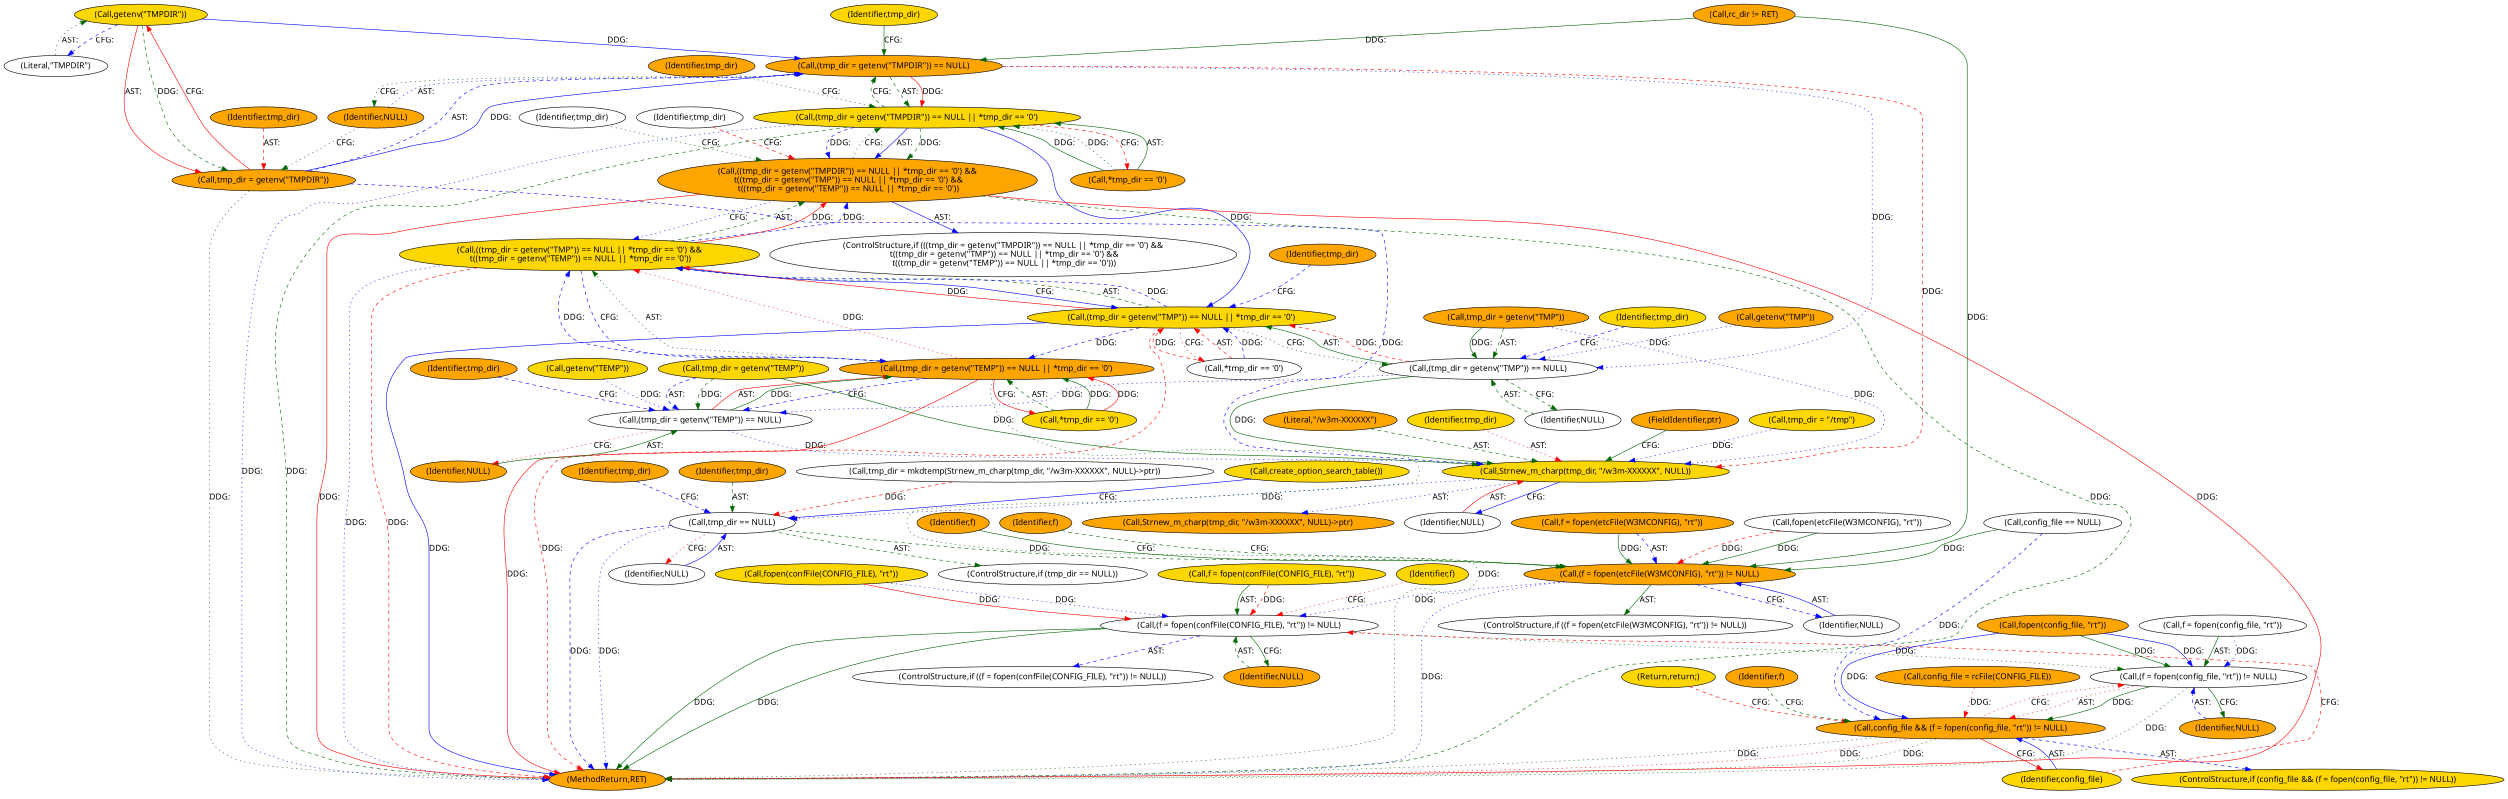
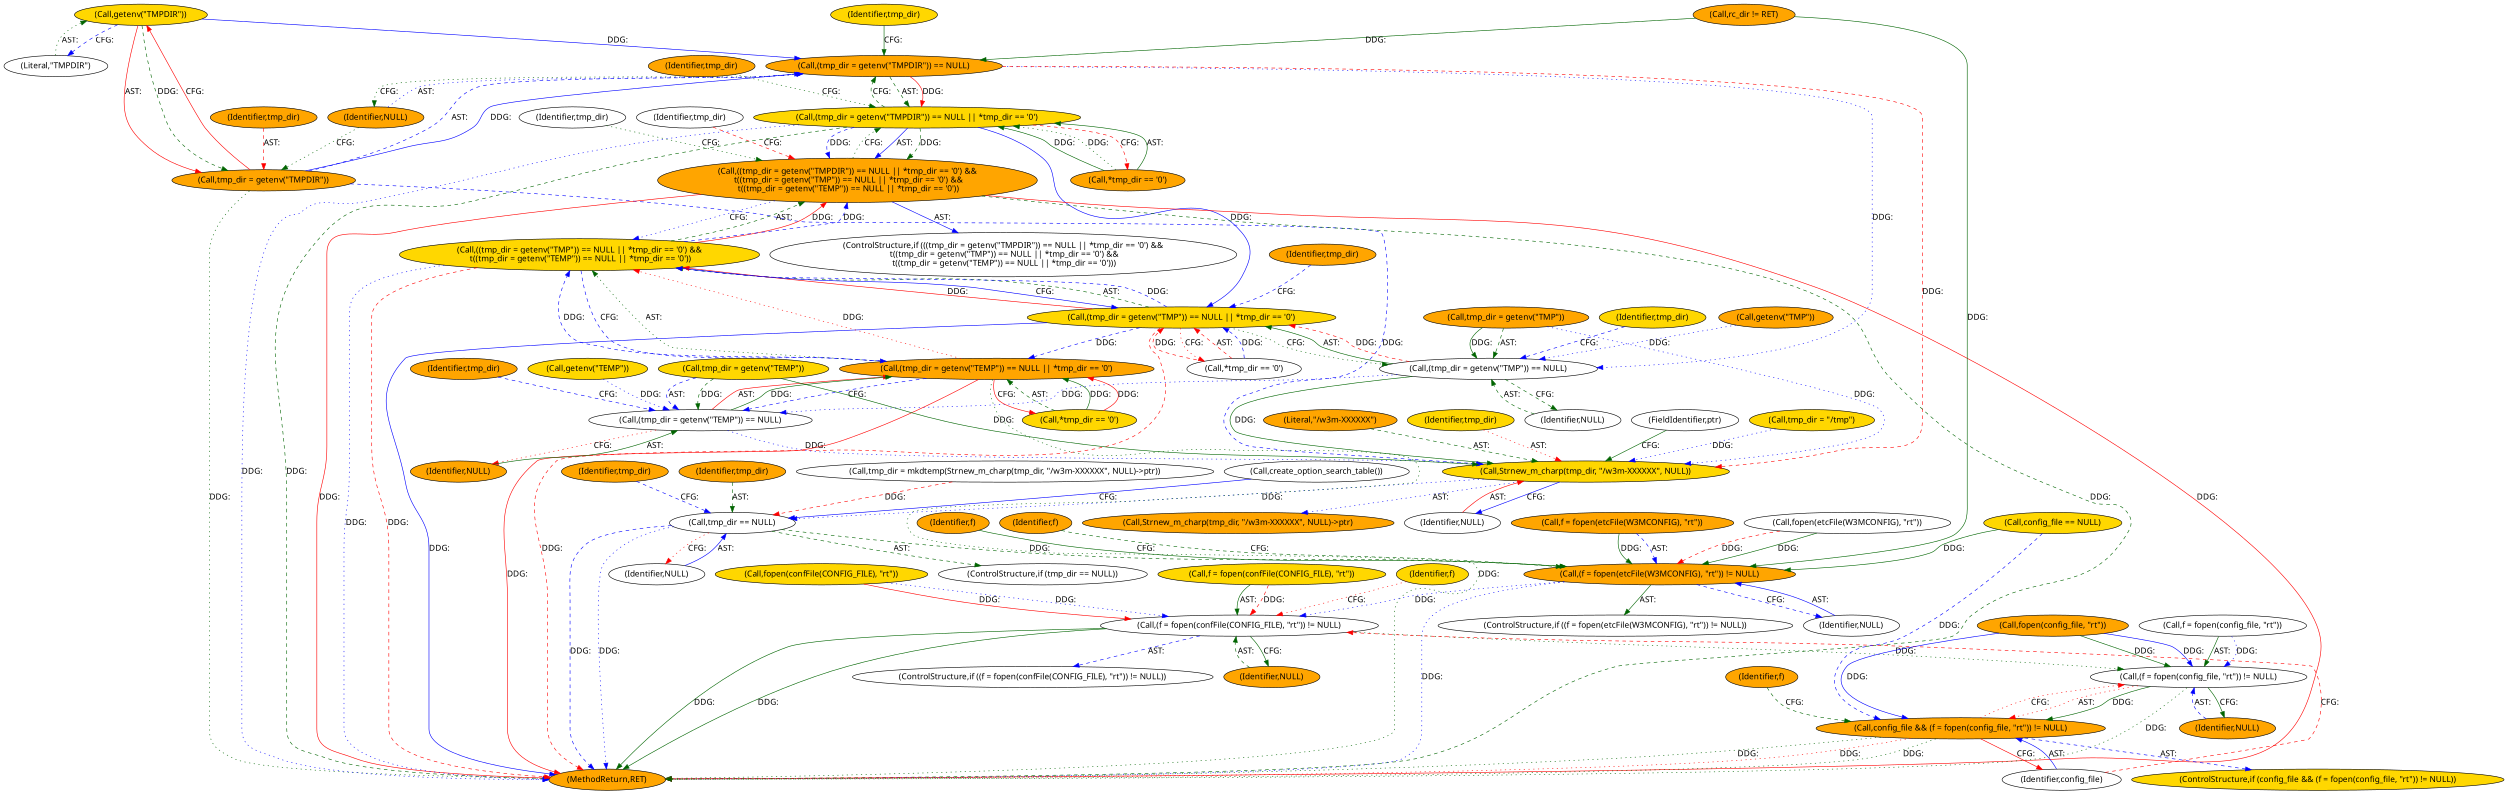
node "(FieldIdentifier,ptr)": fillcolor orange -> white
node "(Call,create_option_search_table())": fillcolor gold -> white
node "(Call,config_file == NULL)": fillcolor white -> gold
node "(Return,return;)": removed
node "(Call,config_file = rcFile(CONFIG_FILE))": removed
node "(Identifier,config_file)": fillcolor gold -> white
